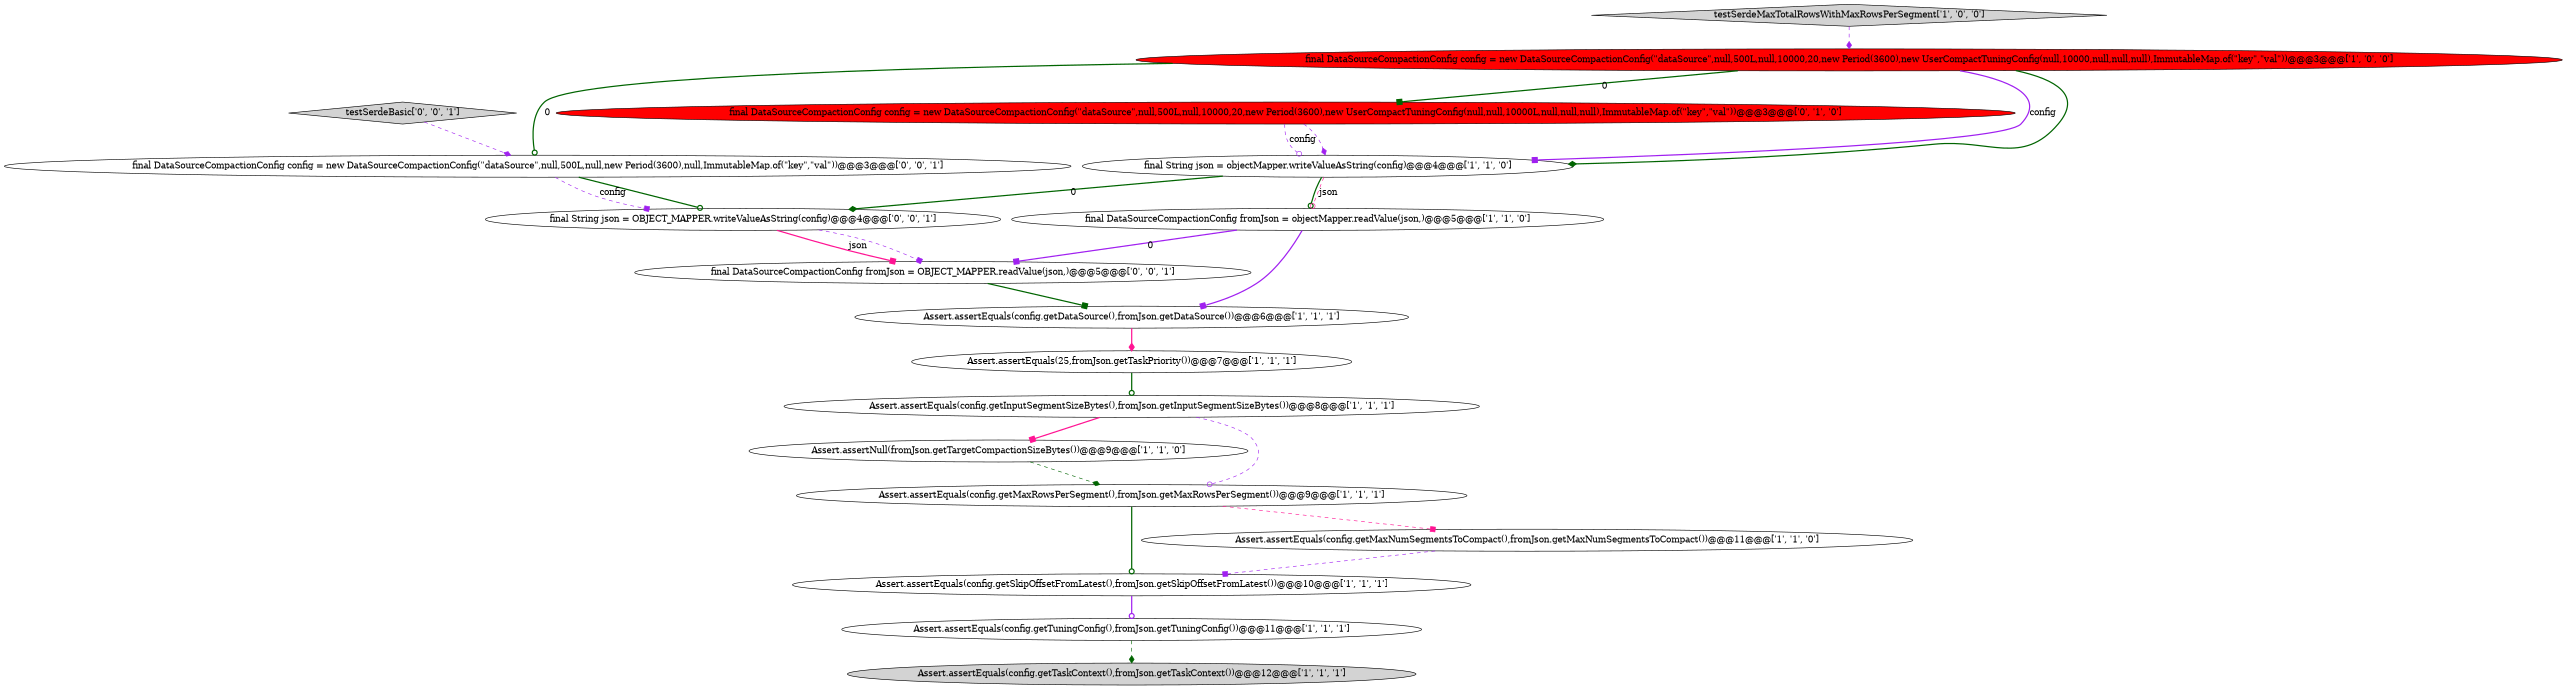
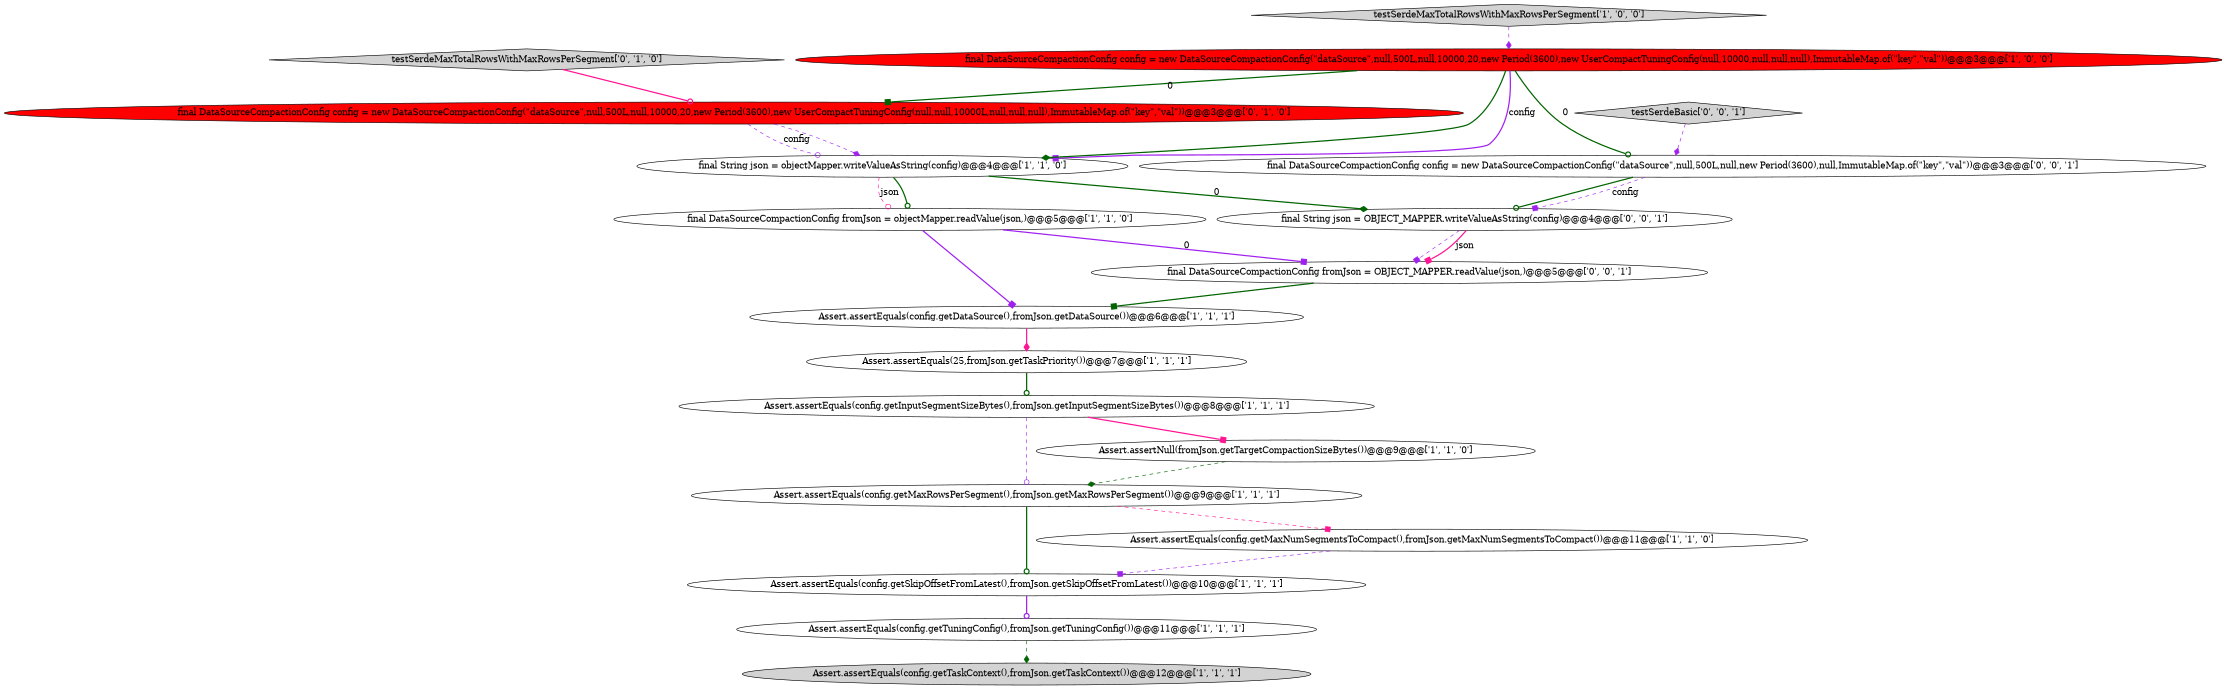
node "testSerdeMaxTotalRowsWithMaxRowsPerSegment['0', '1', '0']": added
